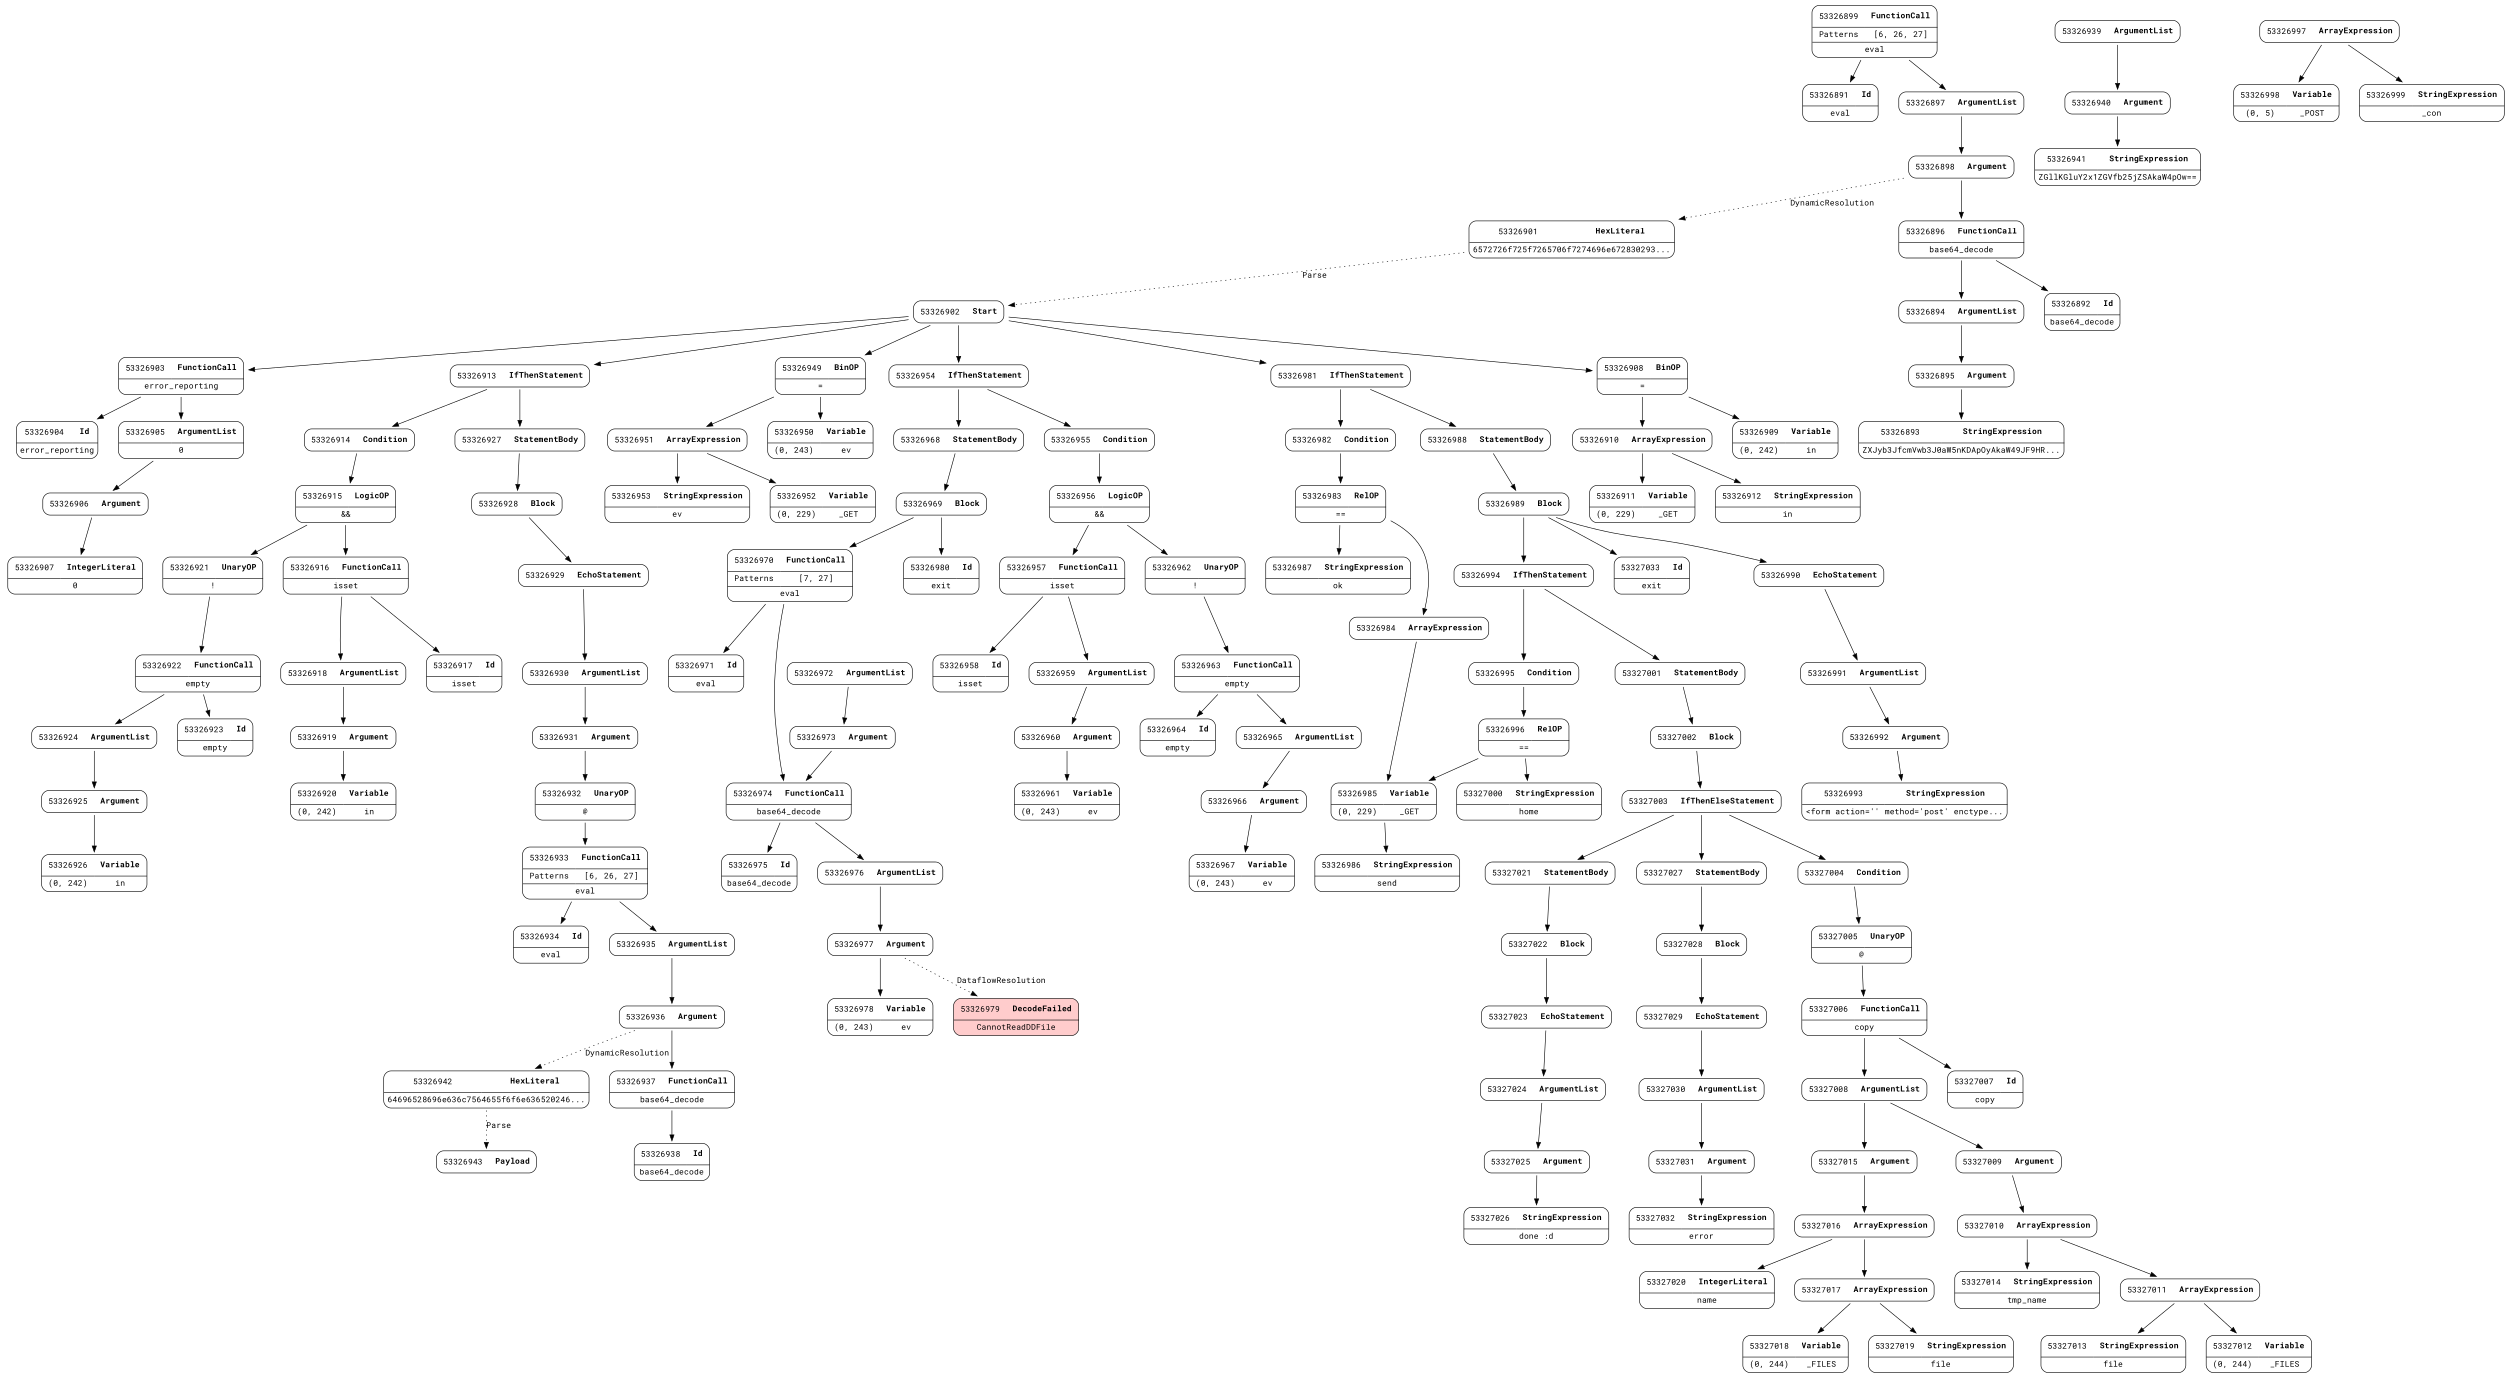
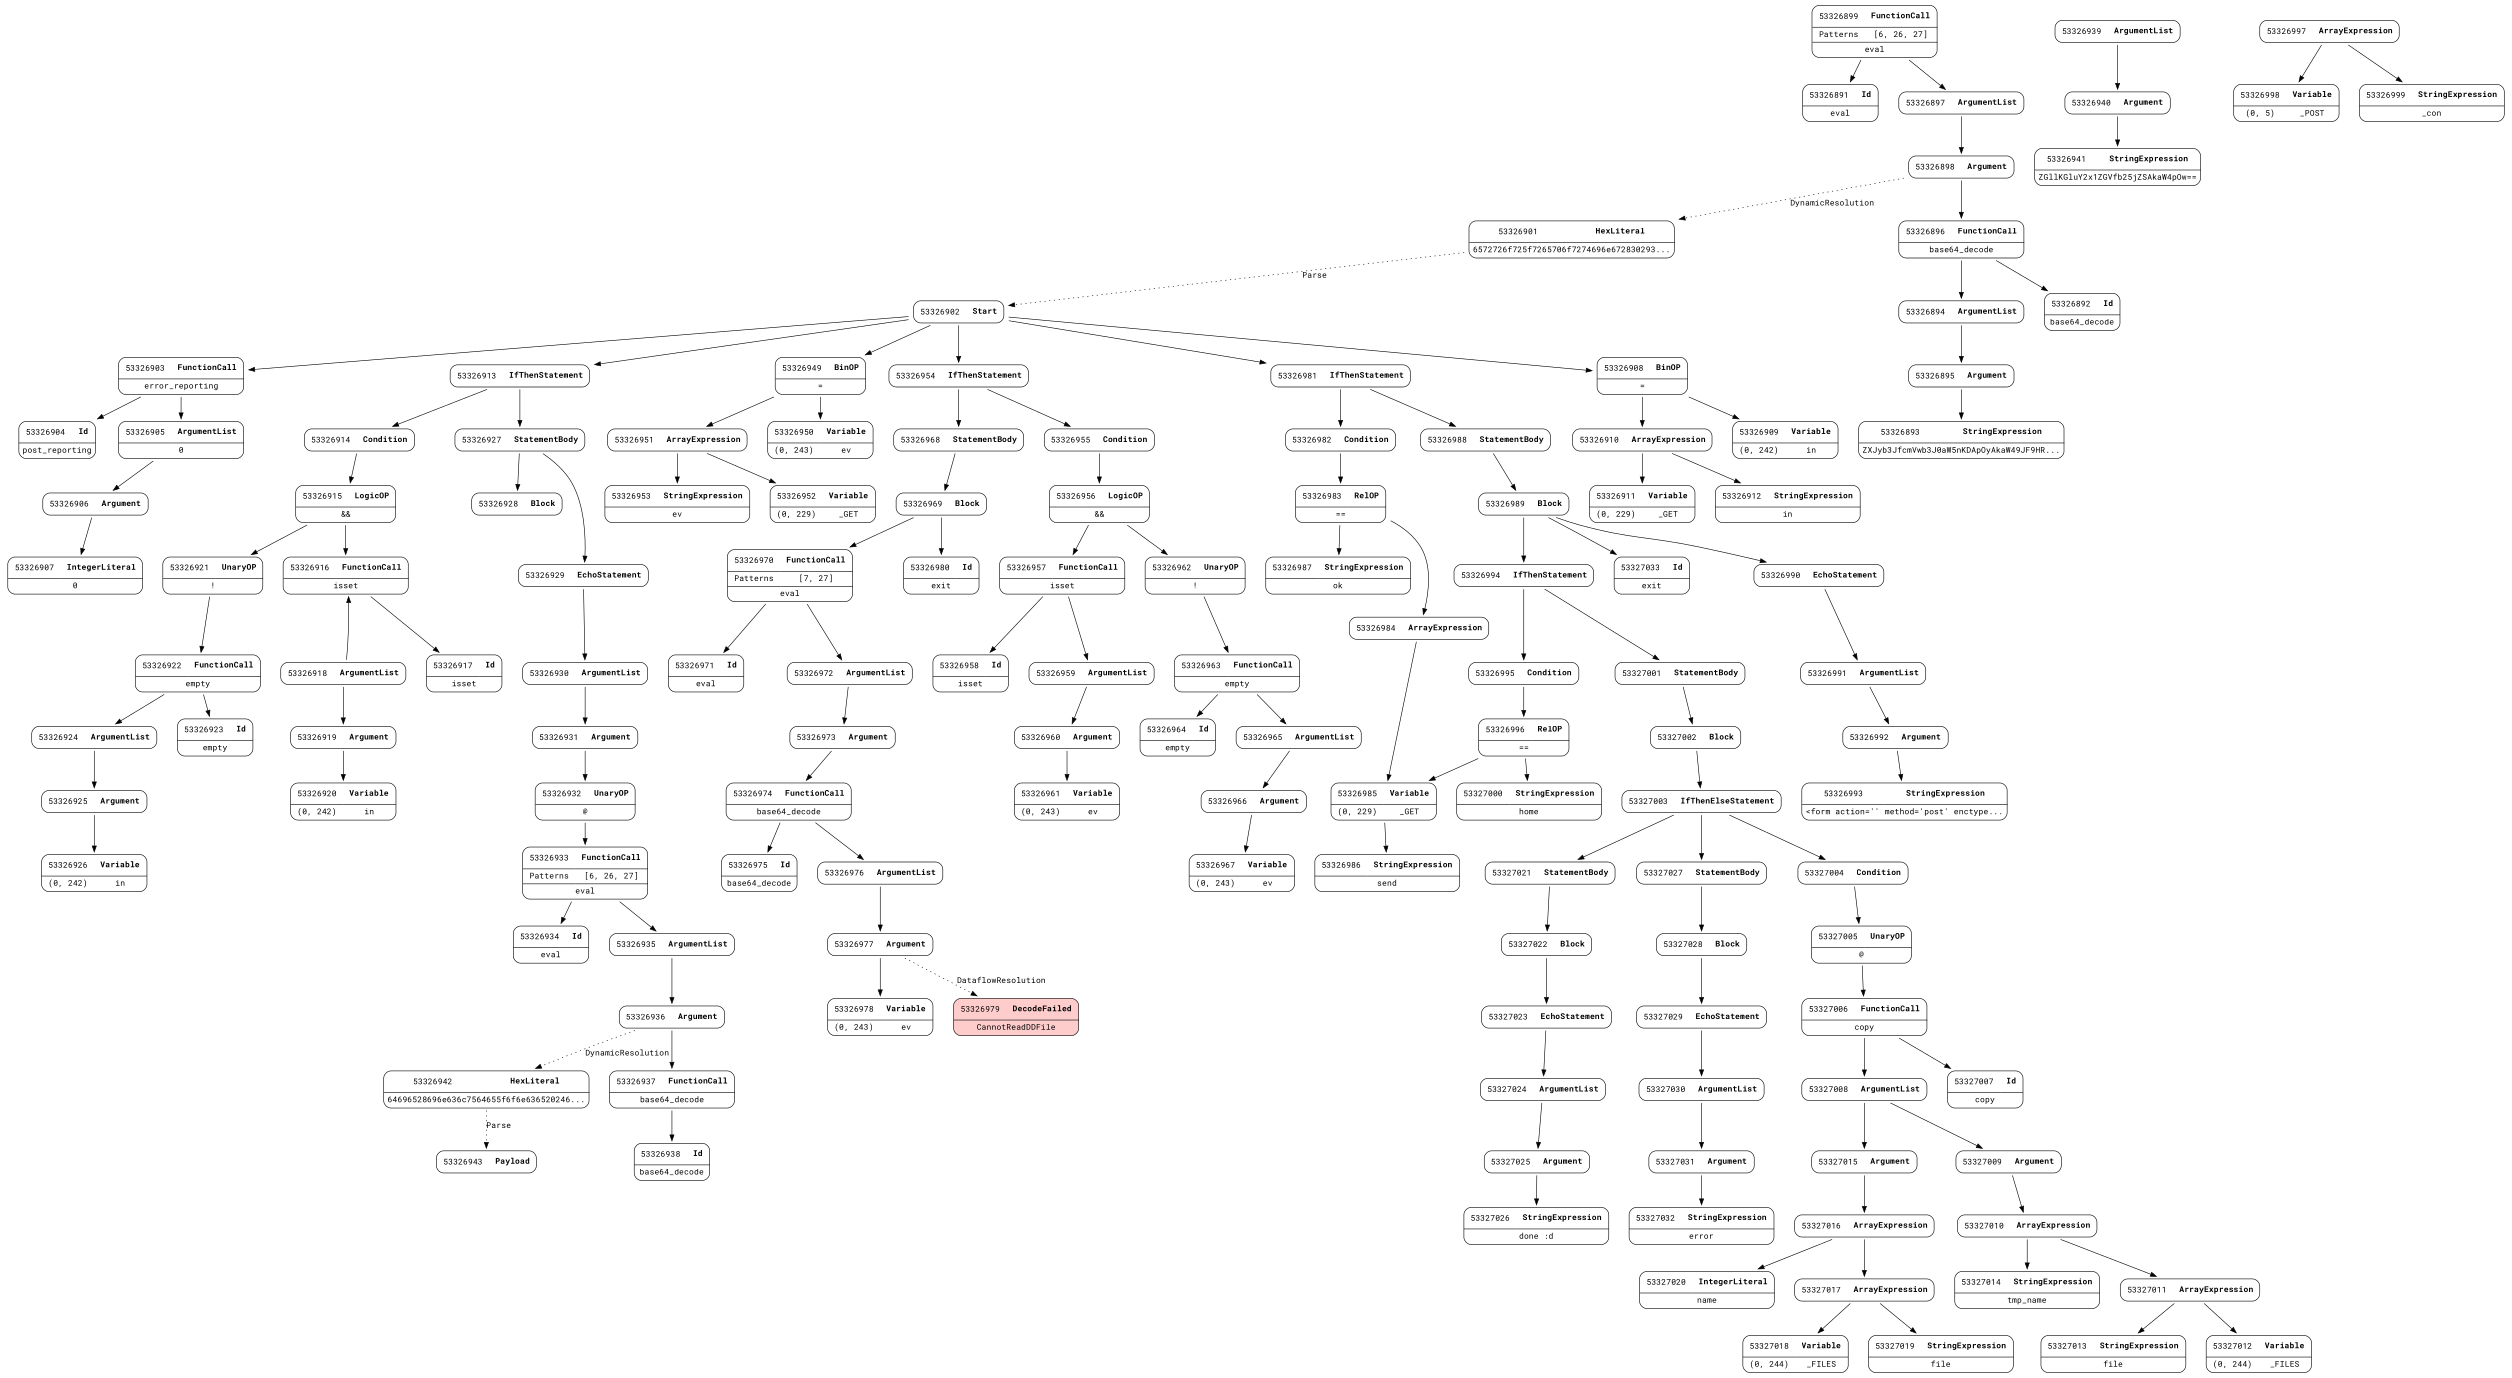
node "53326904": text "error_reporting" -> "post_reporting"
edge "53326928" -> "53326929": now "53326927" -> "53326929"
edge "53326916" -> "53326918": reversed
edge "53326970" -> "53326974": now "53326970" -> "53326972"
